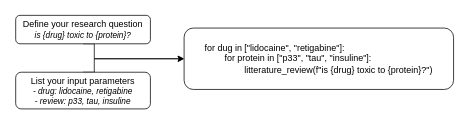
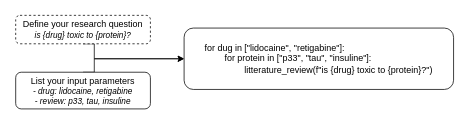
node "Define your research question is {drug} toxic to {protein}?": style solid -> dashed
